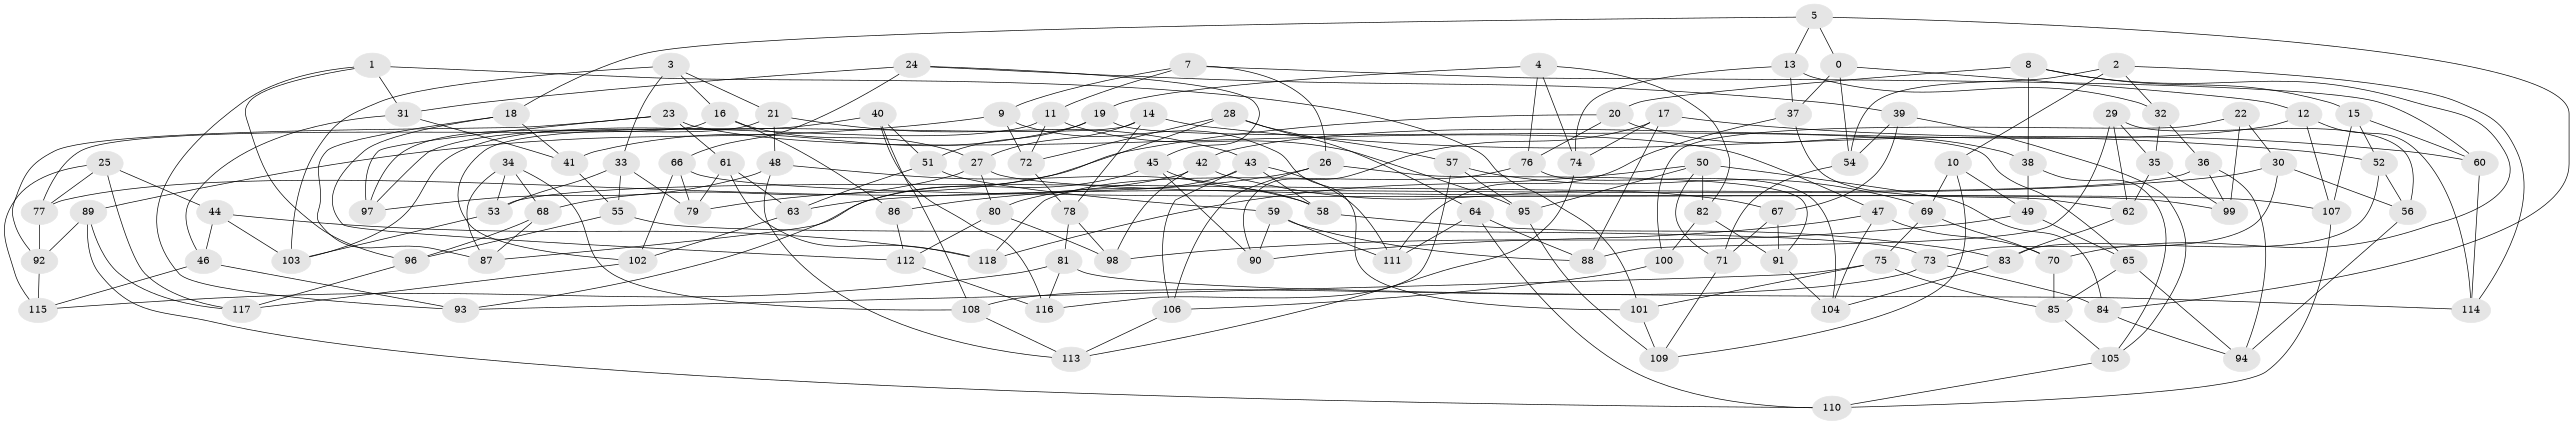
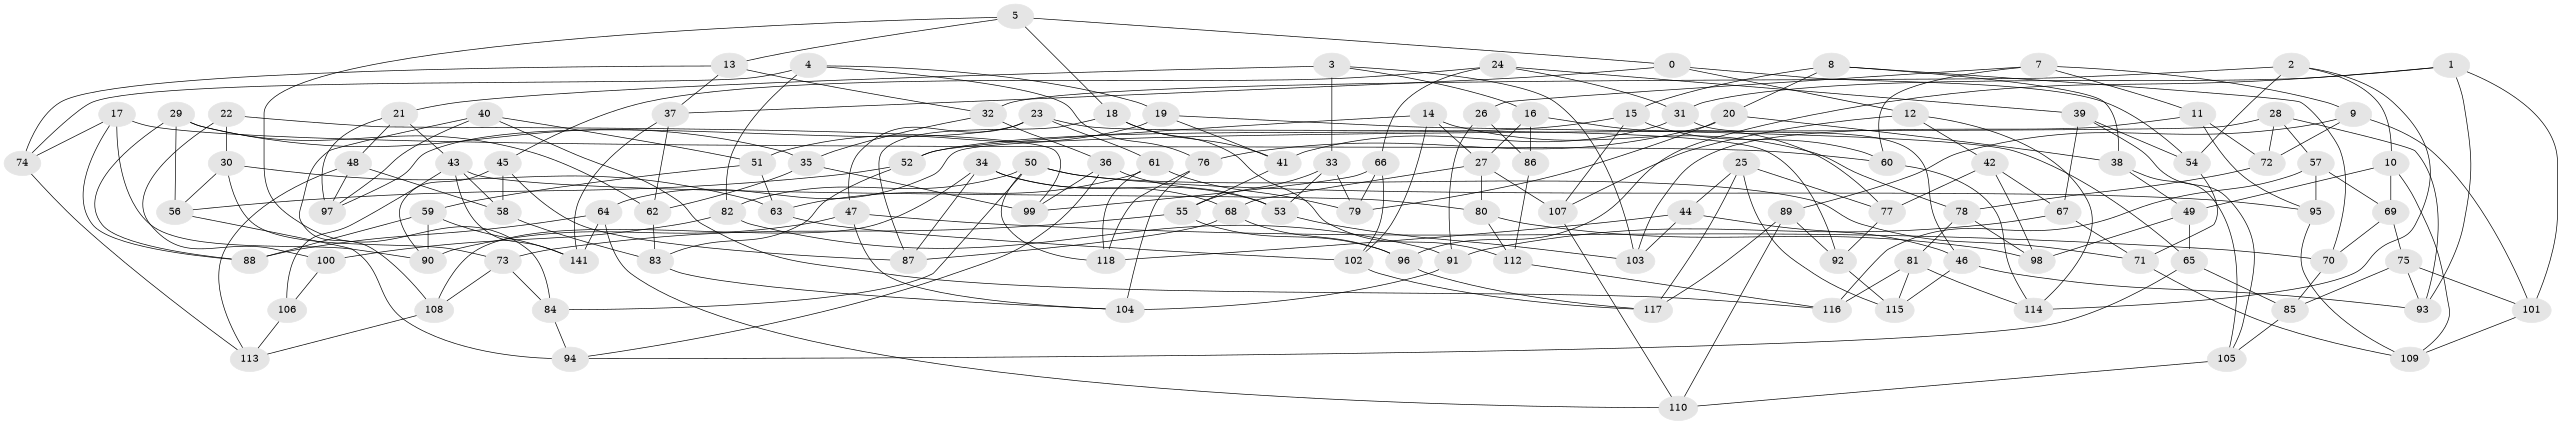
edge "26" -- "106": removed
node "111": label "111" -> "141"
